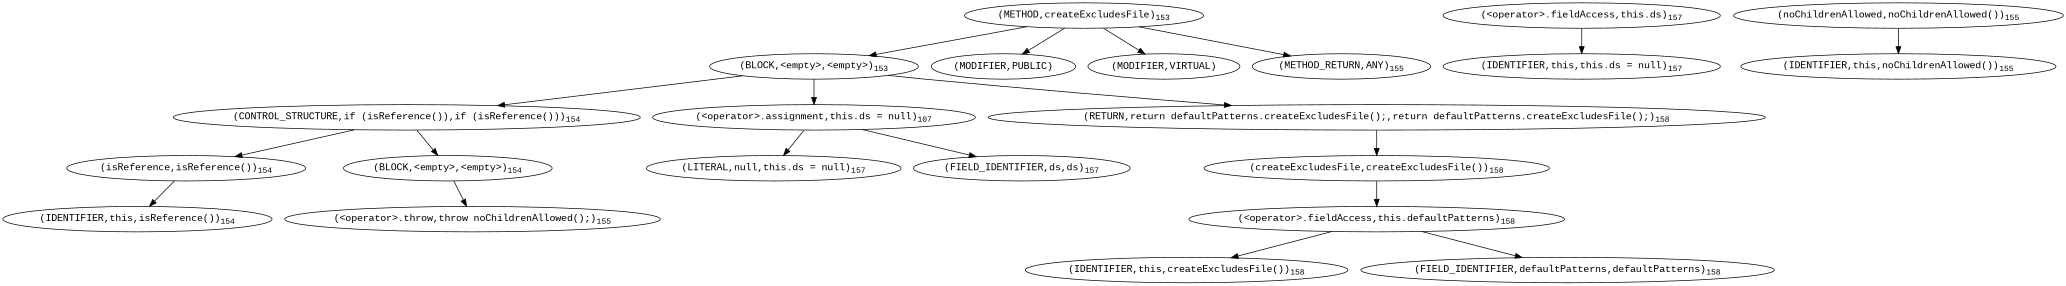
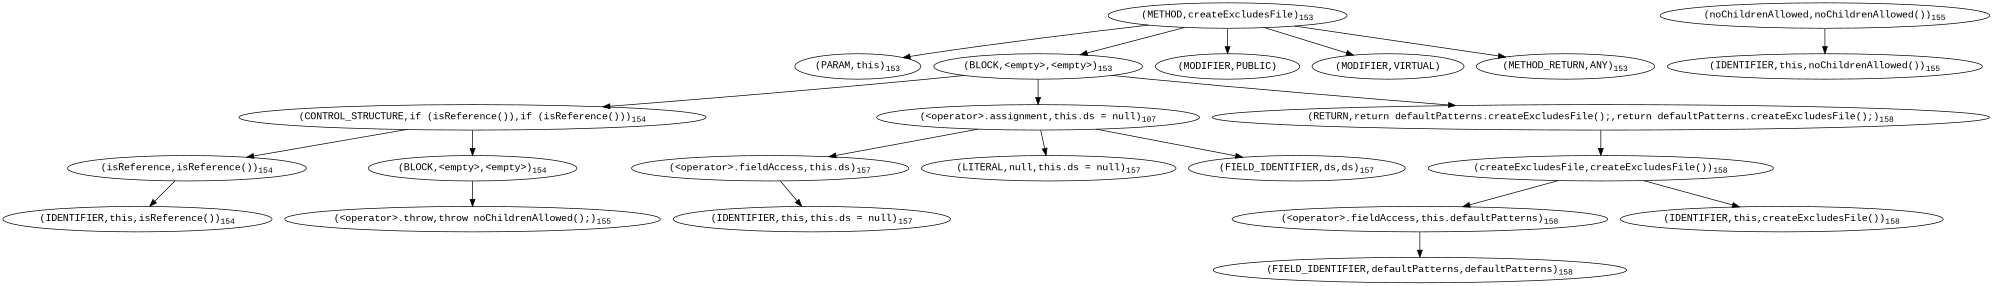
node "(METHOD_RETURN,ANY)": text "155" -> "153"
node "(PARAM,this)": added
edge "(<operator>.assignment,this.ds = null)" -> "(<operator>.fieldAccess,this.ds)": added
edge "(<operator>.fieldAccess,this.defaultPatterns)" -> "(IDENTIFIER,this,createExcludesFile())": now "(createExcludesFile,createExcludesFile())" -> "(IDENTIFIER,this,createExcludesFile())"
